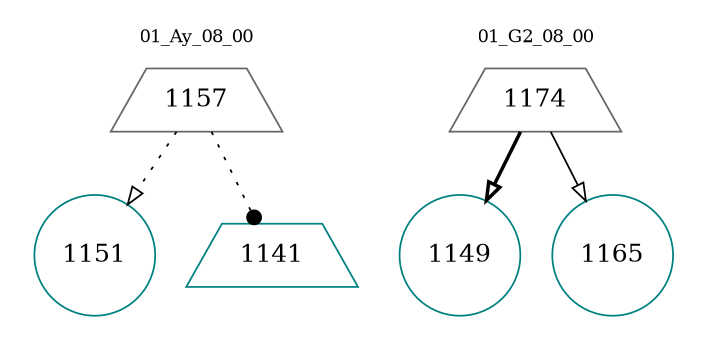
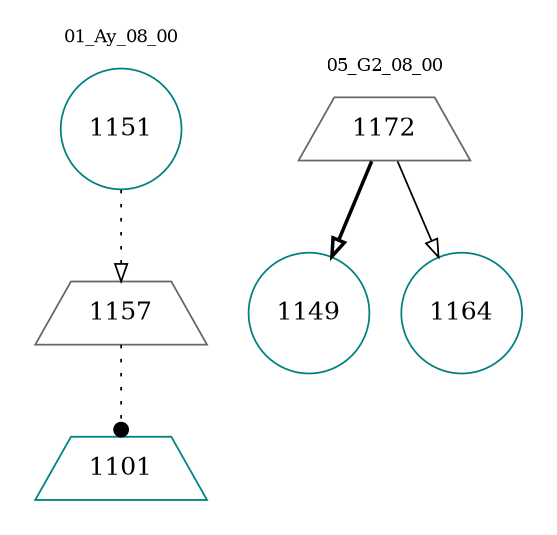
cluster "01_G2_08_00": label "01_G2_08_00" -> "05_G2_08_00"
node "1174": label "1174" -> "1172"
edge "1157" -> "1151": reversed
node "1141": label "1141" -> "1101"
node "1165": label "1165" -> "1164"
